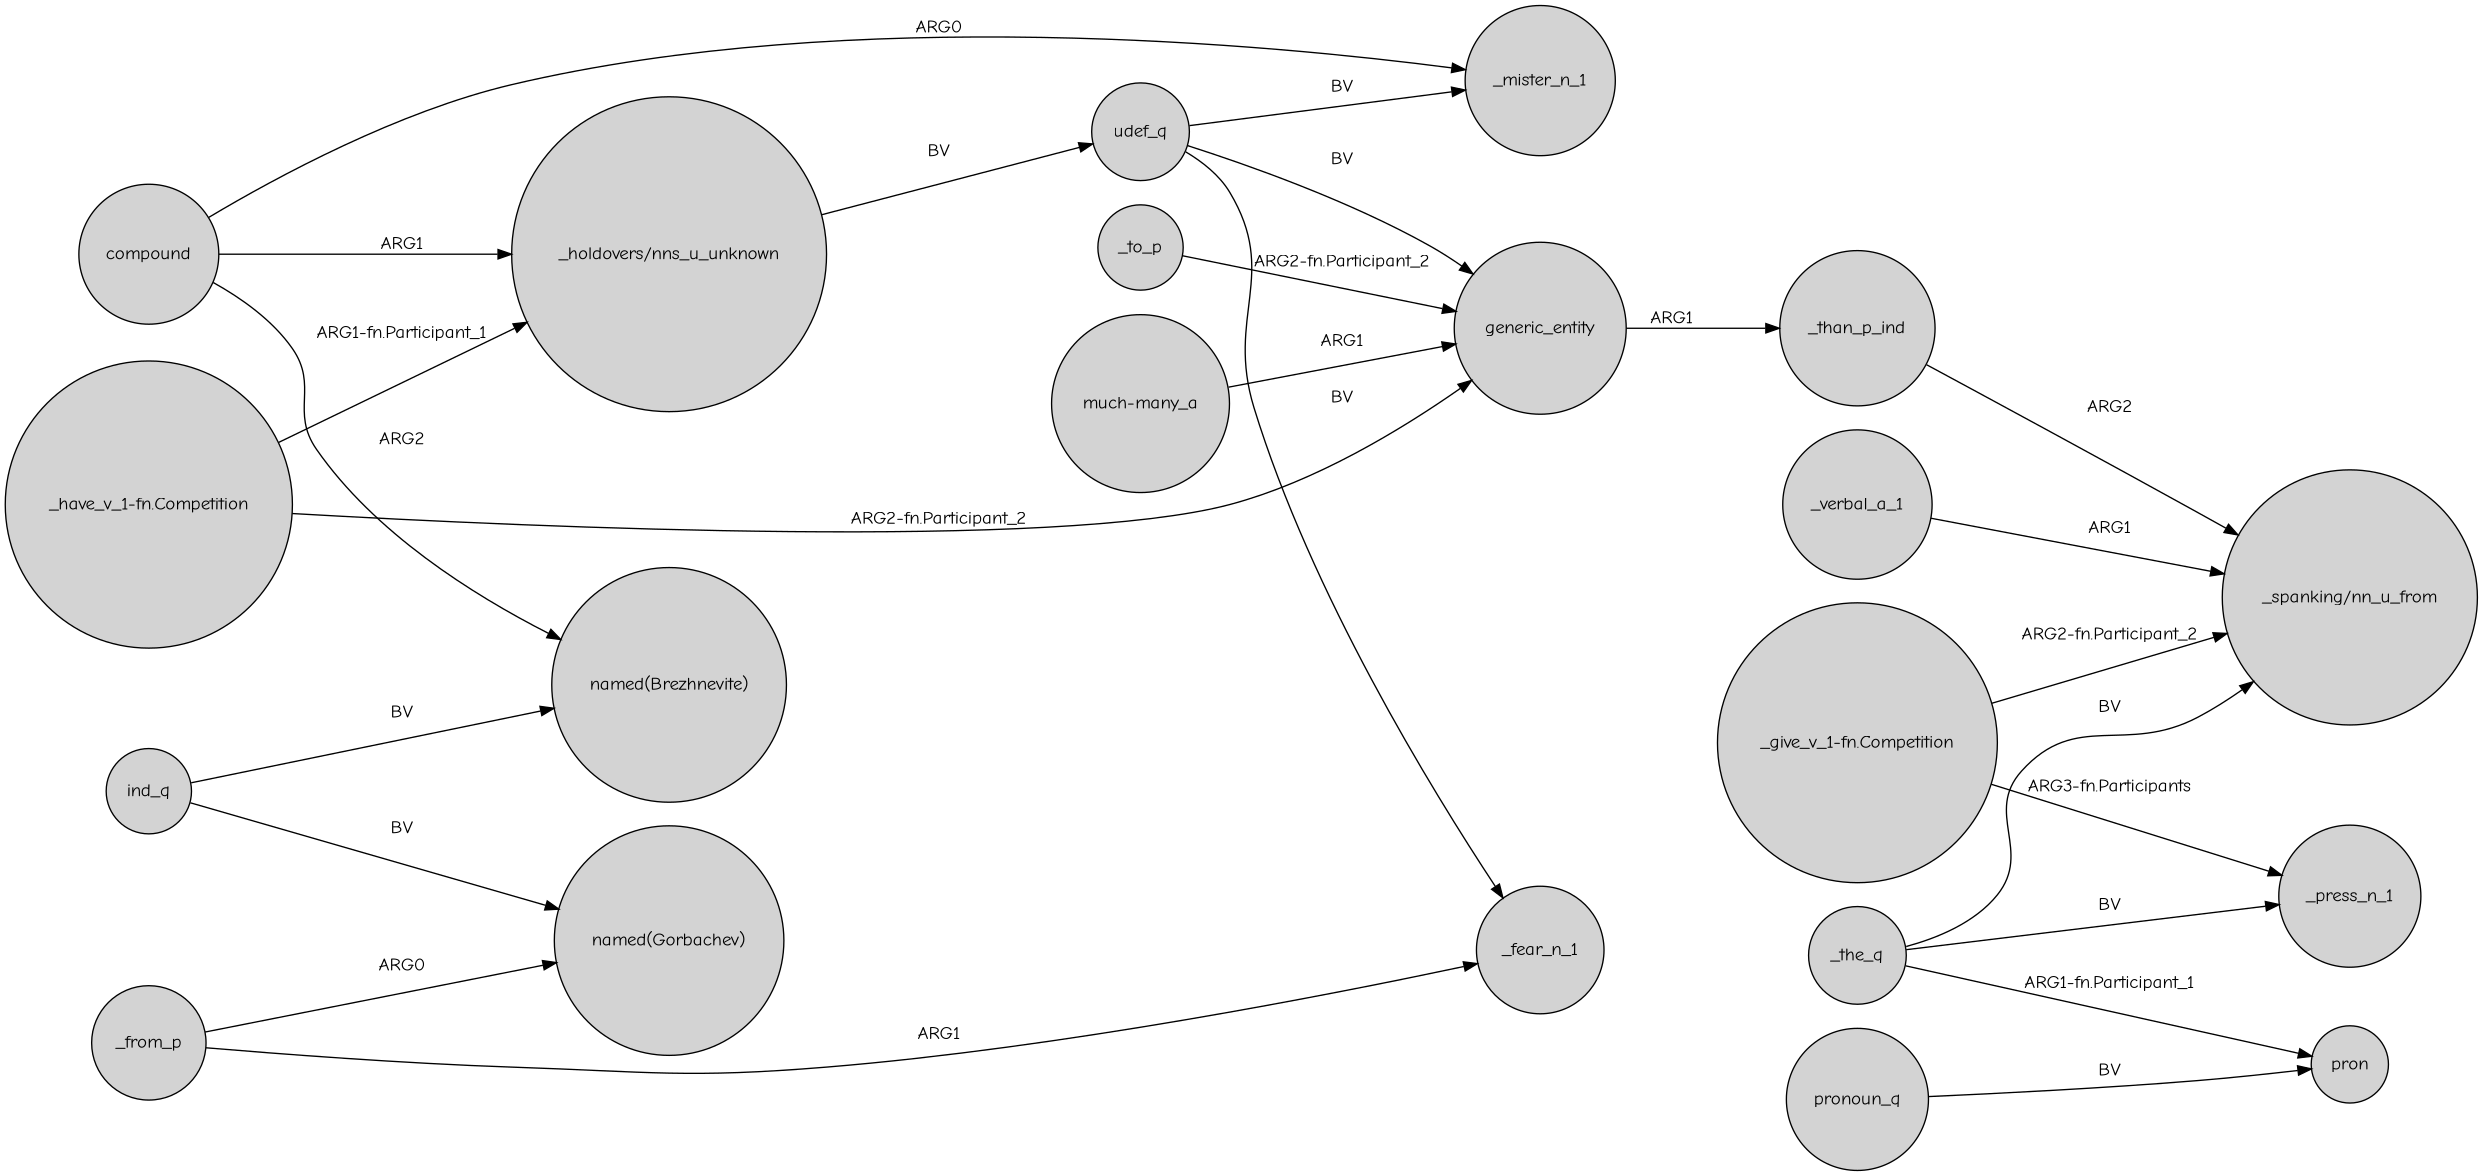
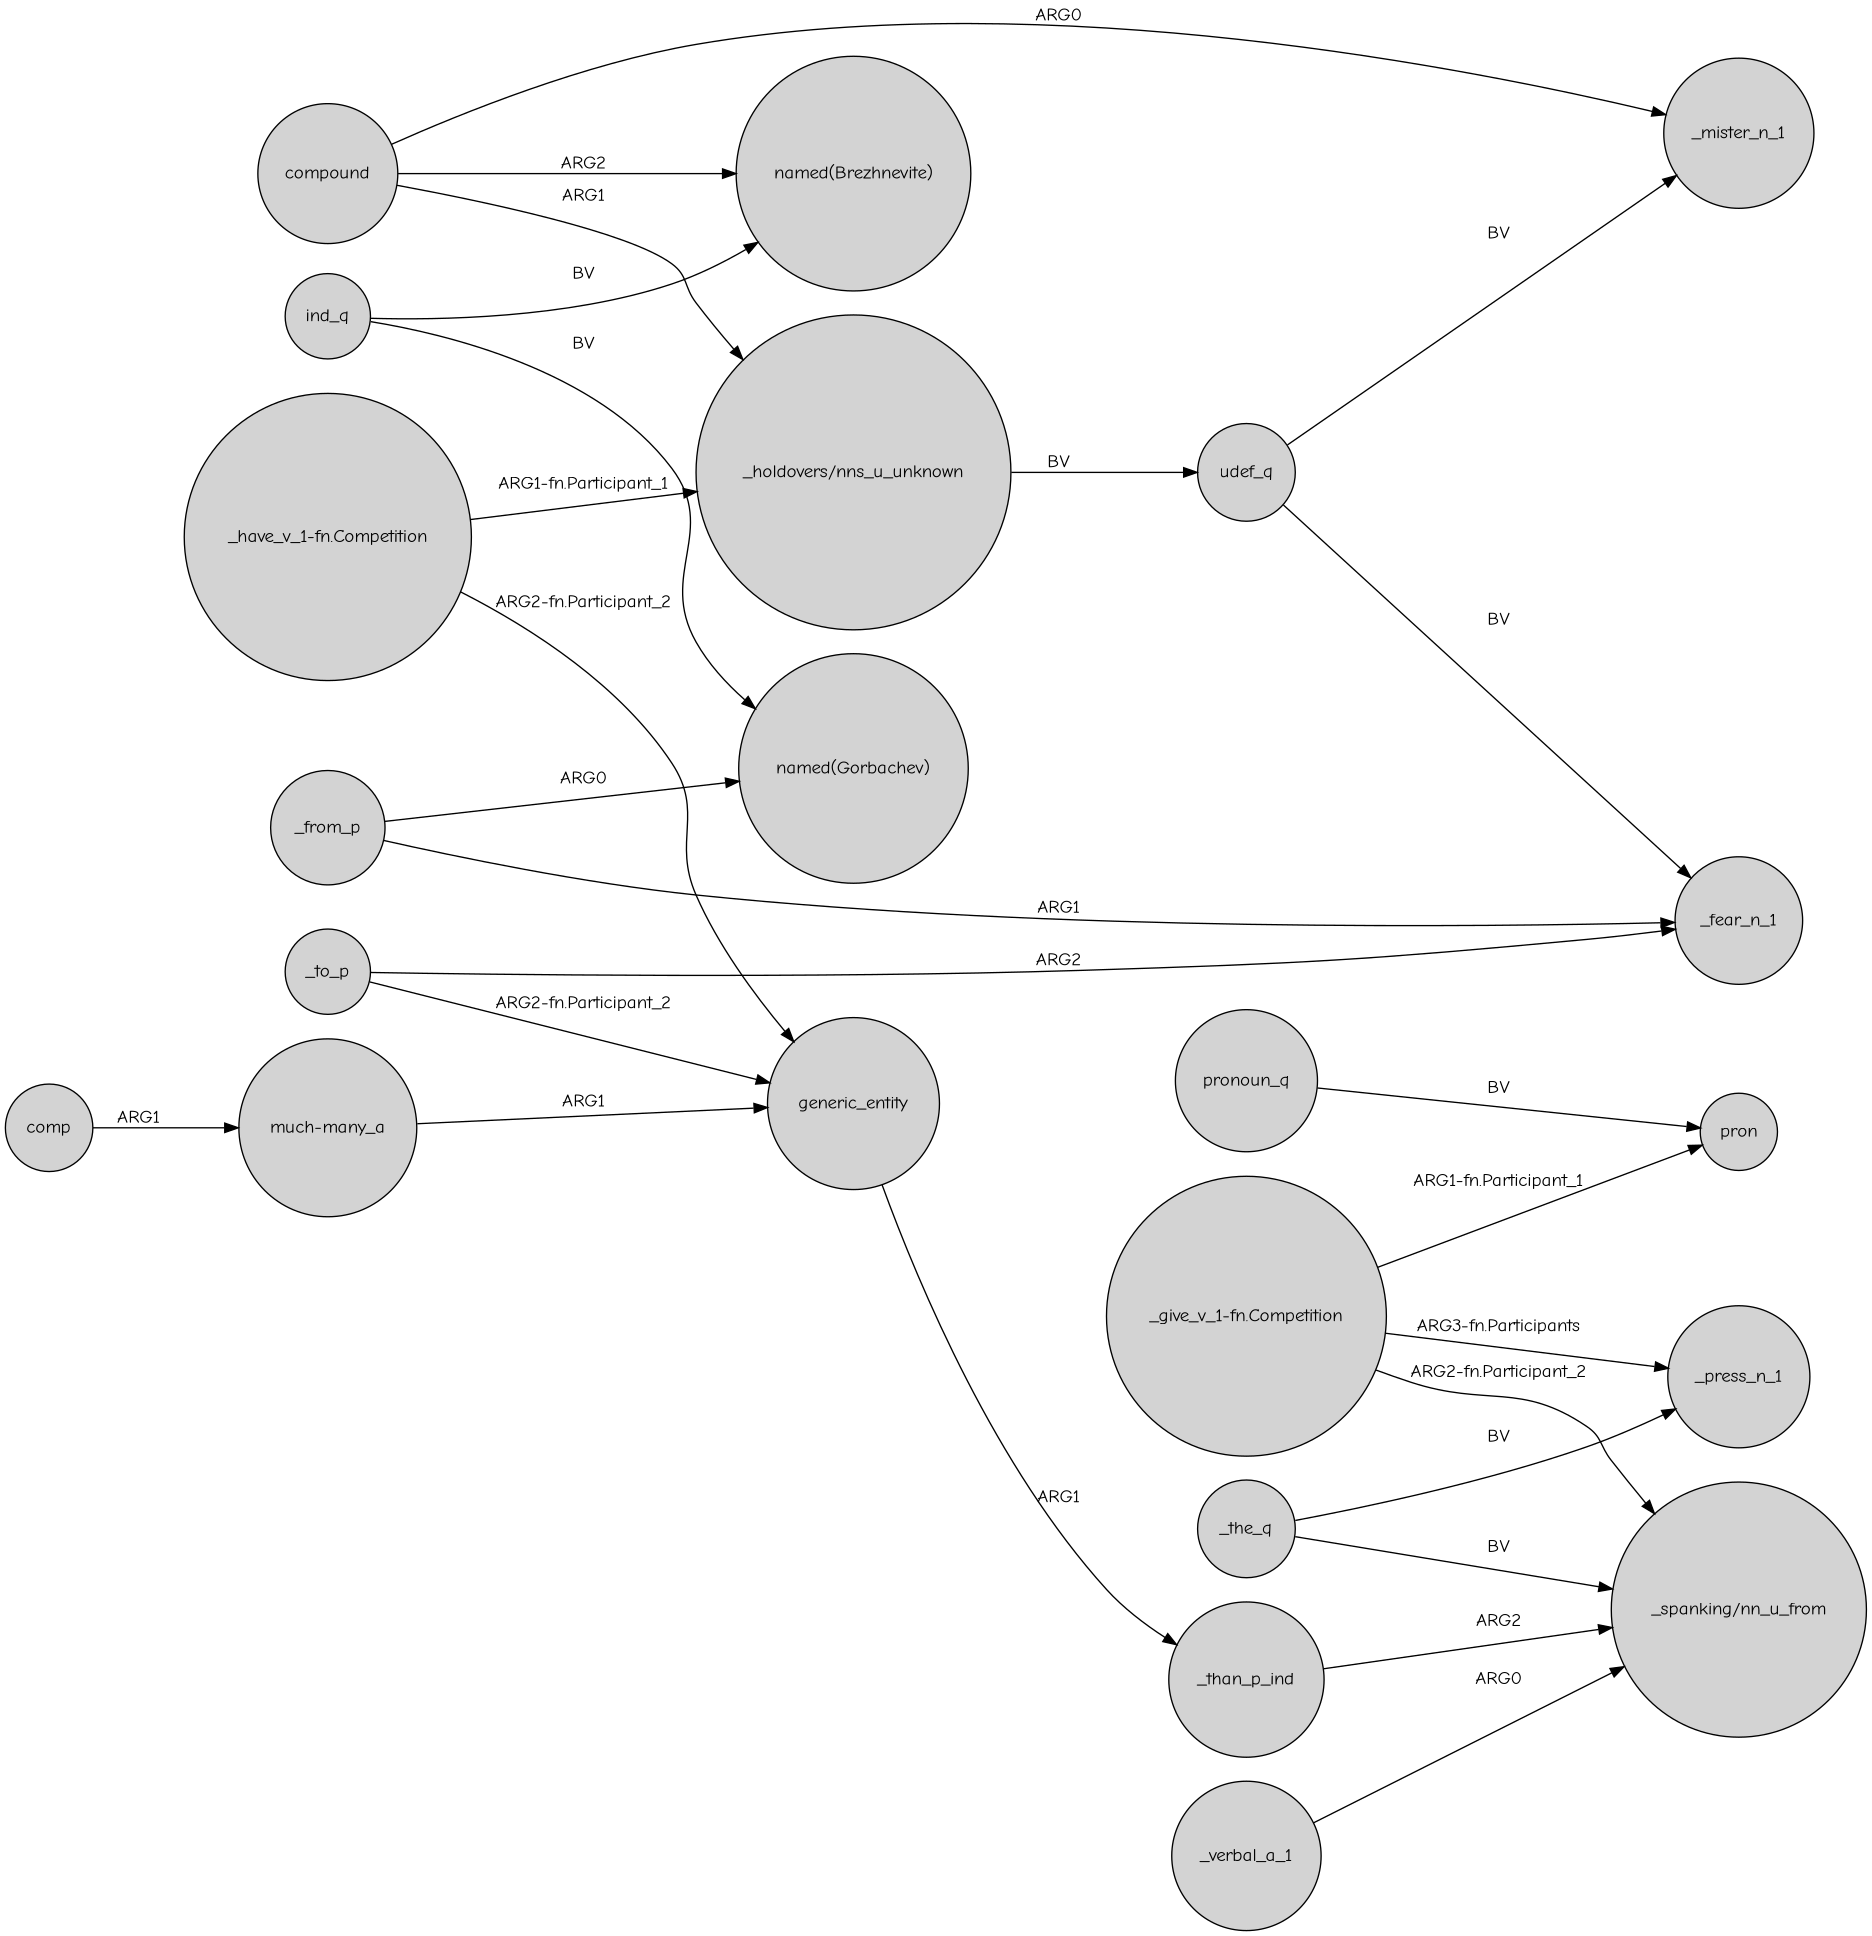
edge "udef_q" -> "generic_entity": removed, label "BV"
edge "_verbal_a_1" -> "_spanking/nn_u_from": label "ARG1" -> "ARG0"
edge "_to_p" -> "_fear_n_1": added, label "ARG2"
edge "_the_q" -> "pron": now "_give_v_1-fn.Competition" -> "pron"
node "comp": added
